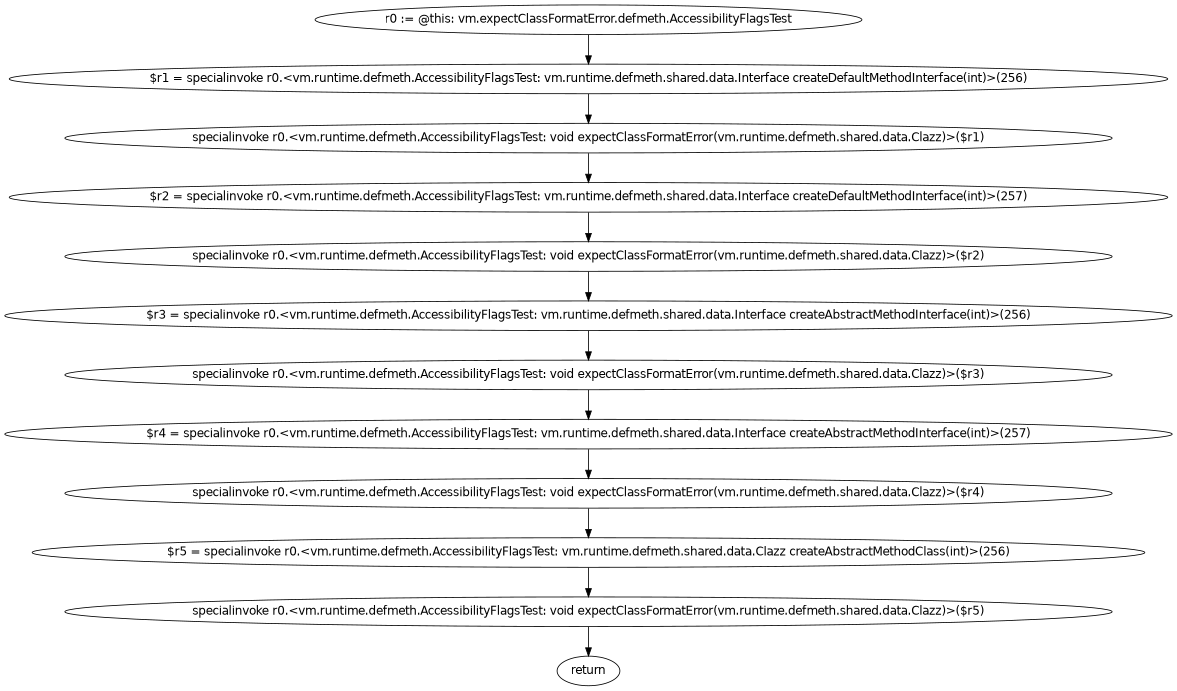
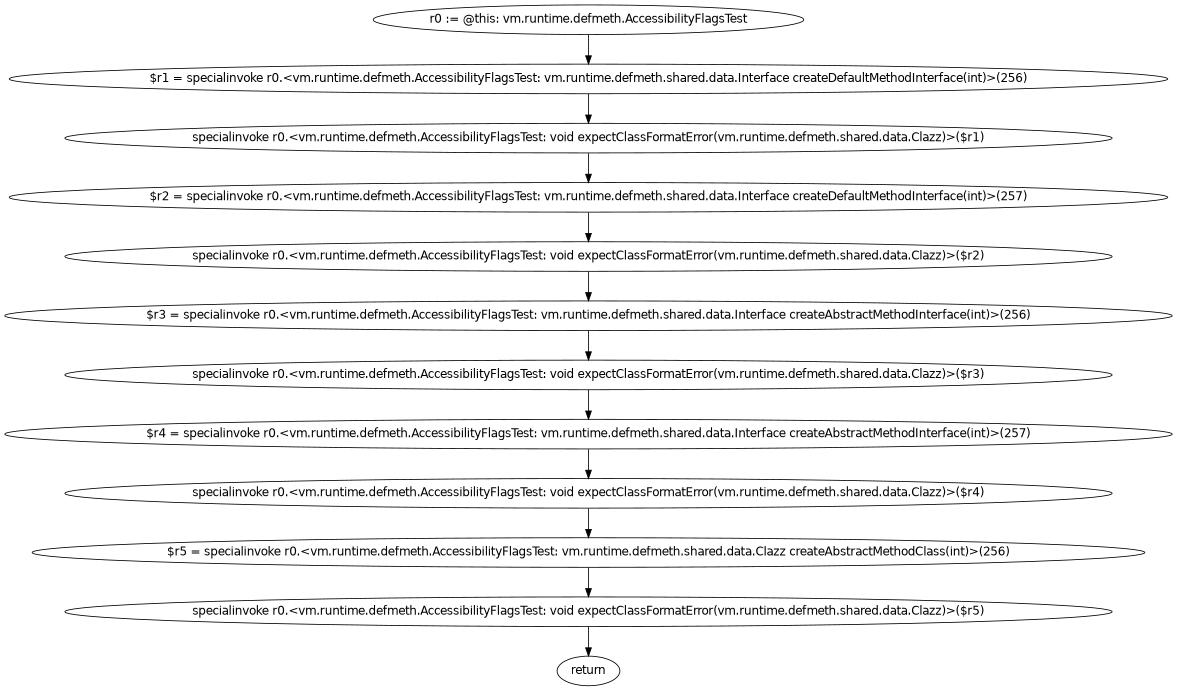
node "r0 := @this: vm.expectClassFormatError.defmeth.AccessibilityFlagsTest": label "r0 := @this: vm.expectClassFormatError.defmeth.AccessibilityFlagsTest" -> "r0 := @this: vm.runtime.defmeth.AccessibilityFlagsTest"
